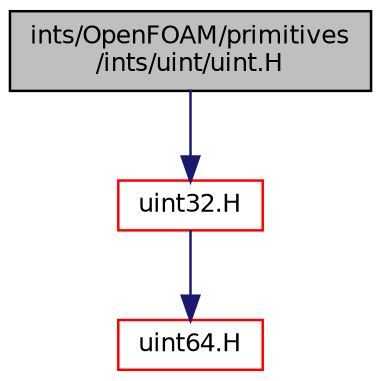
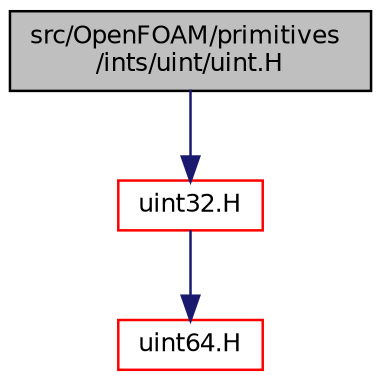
node "ints/OpenFOAM/primitives /ints/uint/uint.H": label "ints/OpenFOAM/primitives /ints/uint/uint.H" -> "src/OpenFOAM/primitives /ints/uint/uint.H"
